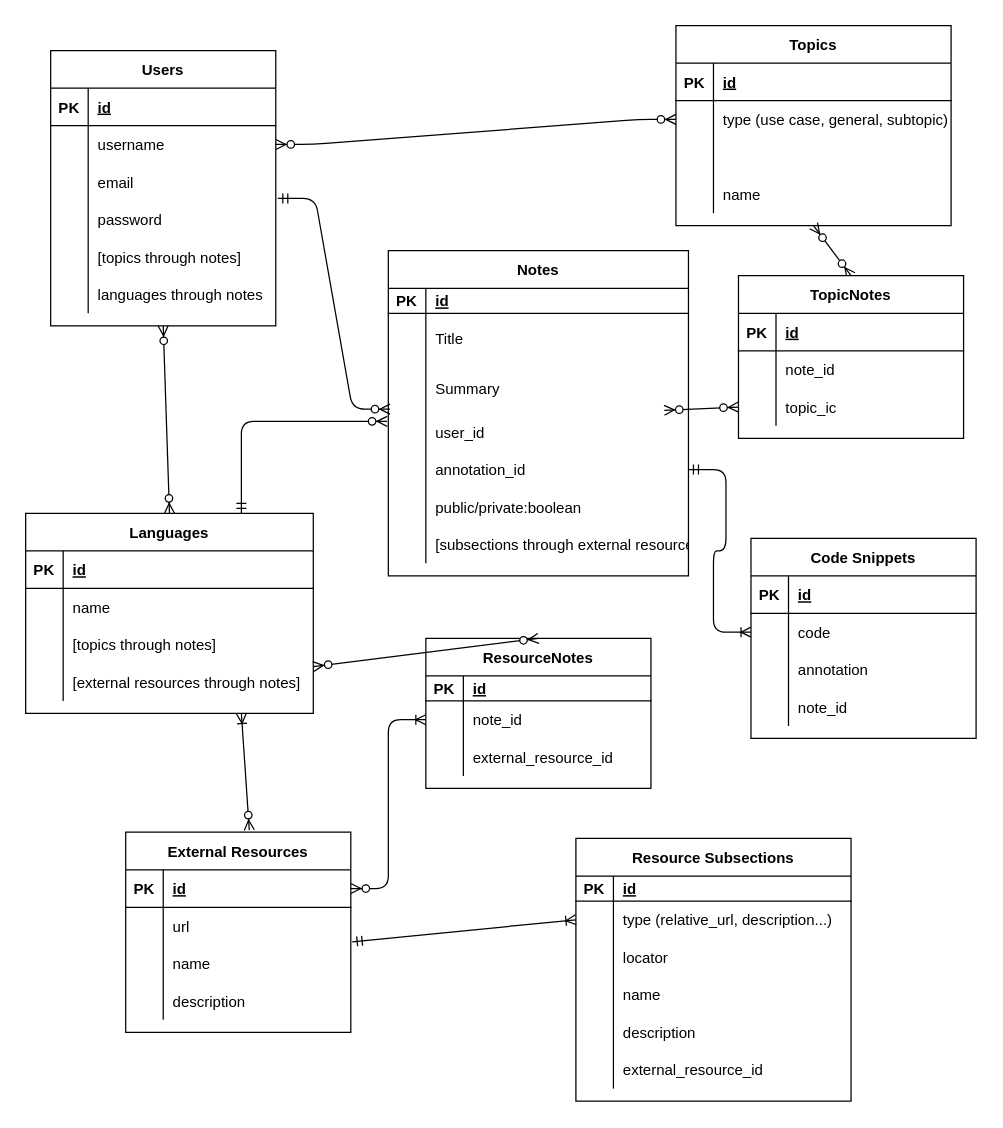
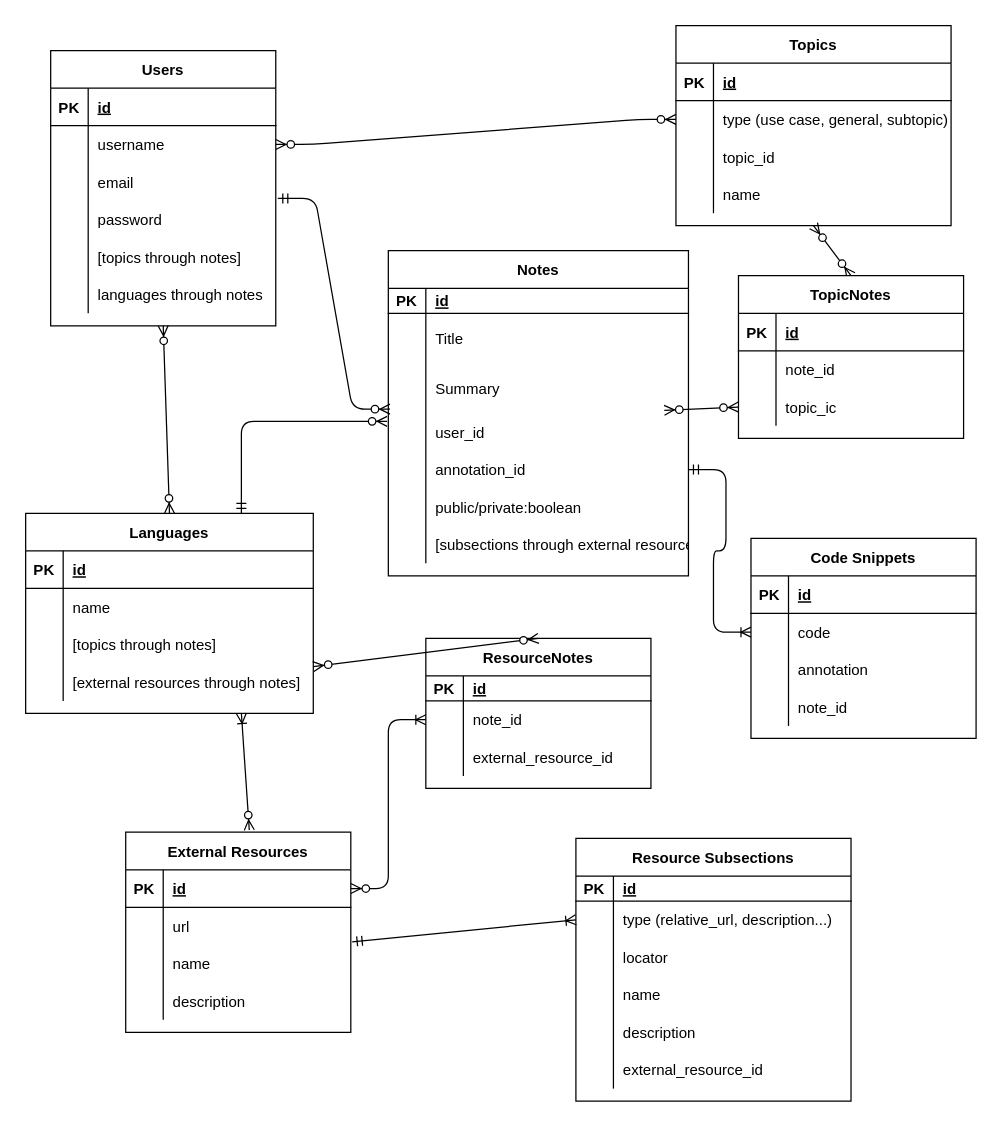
node "topic_id": added
